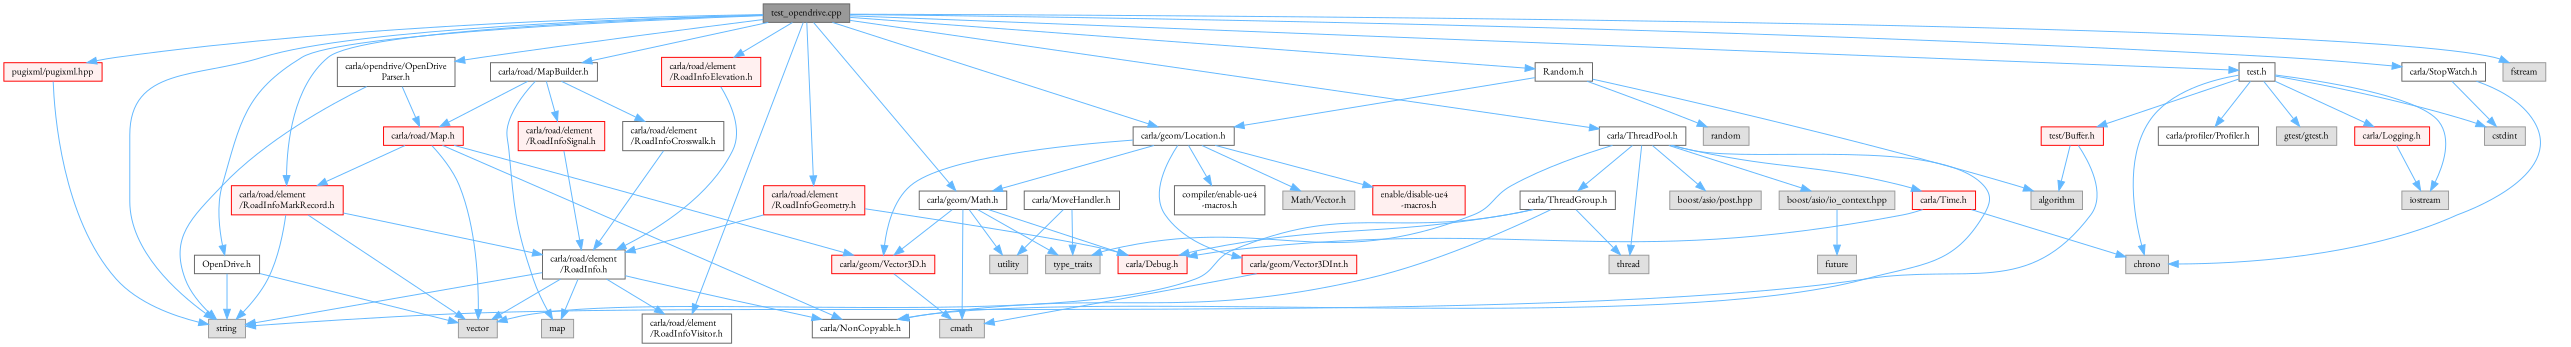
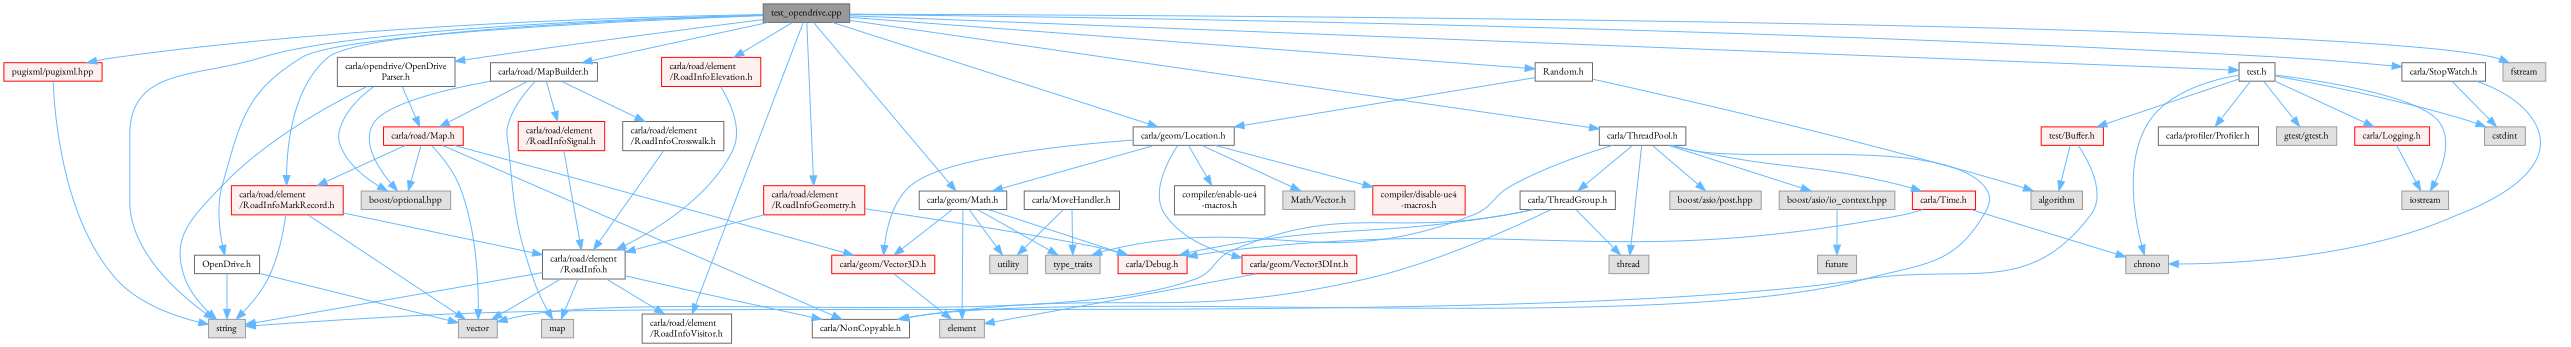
node "random": removed
node "boost/optional.hpp": added
node "enable/disable-ue4 -macros.h": label "enable/disable-ue4 -macros.h" -> "compiler/disable-ue4 -macros.h"
node "cmath": label "cmath" -> "element"
